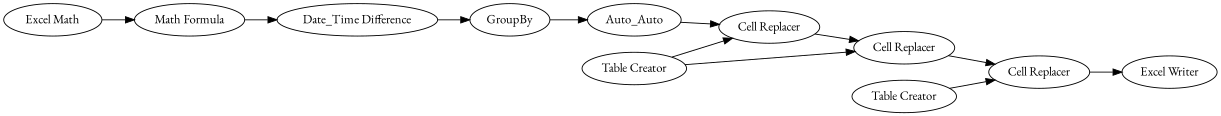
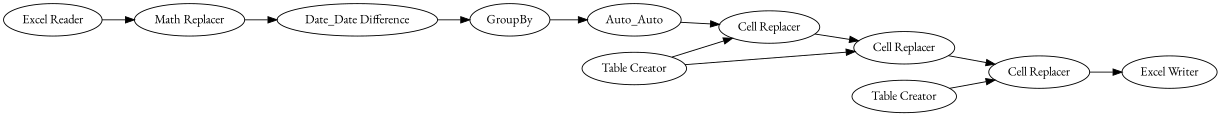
node "Excel Math": label "Excel Math" -> "Excel Reader"
node "Math Formula": label "Math Formula" -> "Math Replacer"
node "Date_Time Difference": label "Date_Time Difference" -> "Date_Date Difference"
